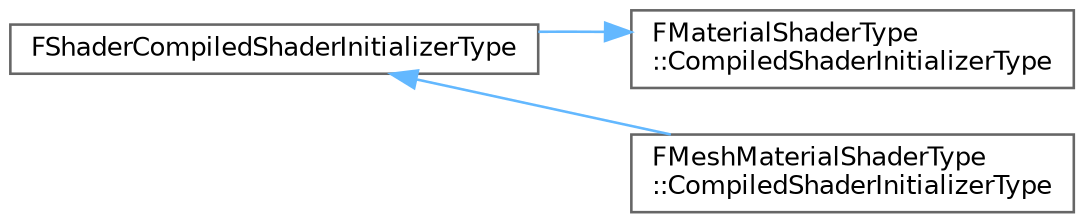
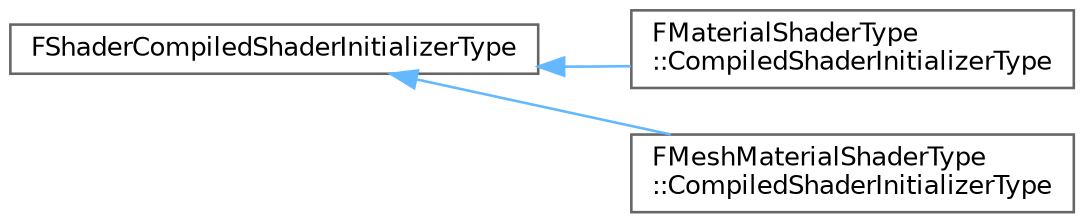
edge "FShaderCompiledShaderInitializerType" -> "FMaterialShaderType ::CompiledShaderInitializerType": reversed
